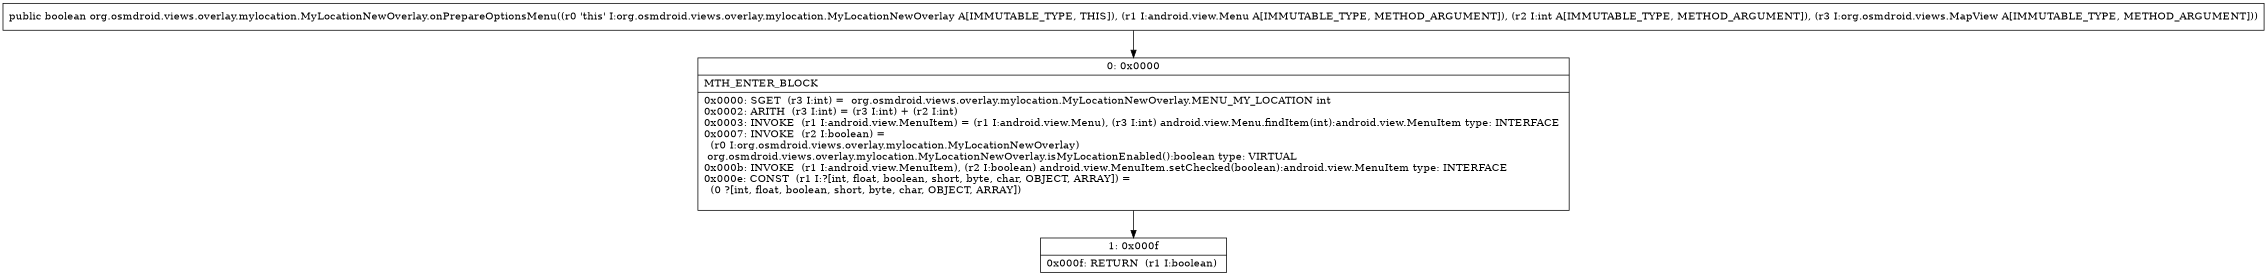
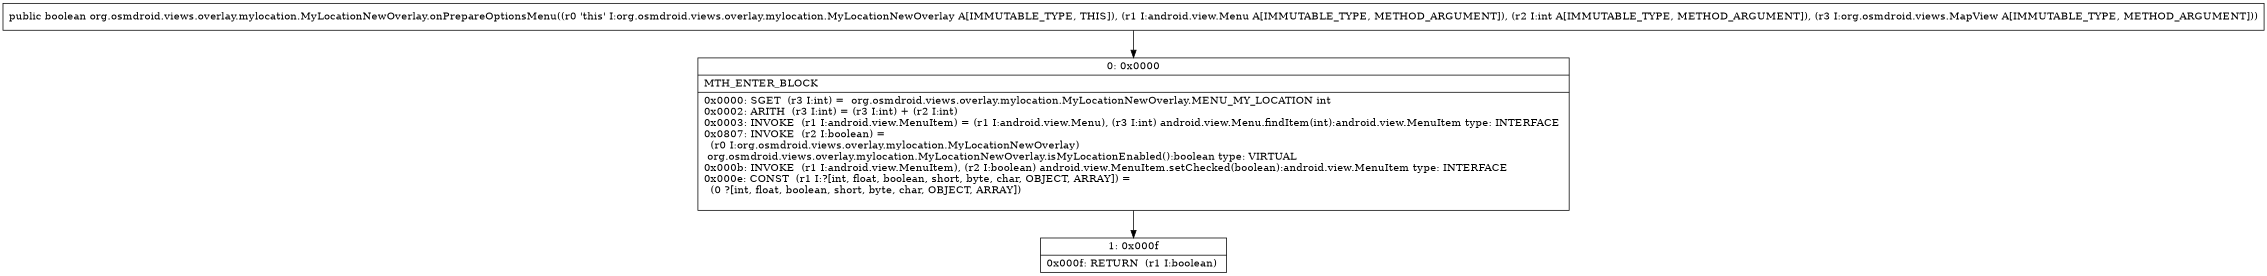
node "0: 0x0000": text "0x0007: INVOKE  (r2 I:boolean) =" -> "0x0807: INVOKE  (r2 I:boolean) ="
